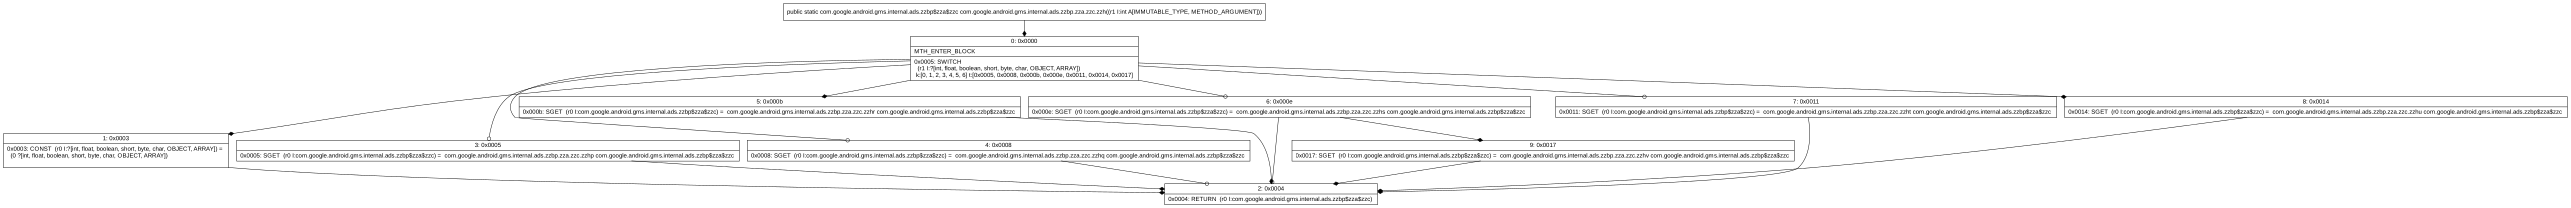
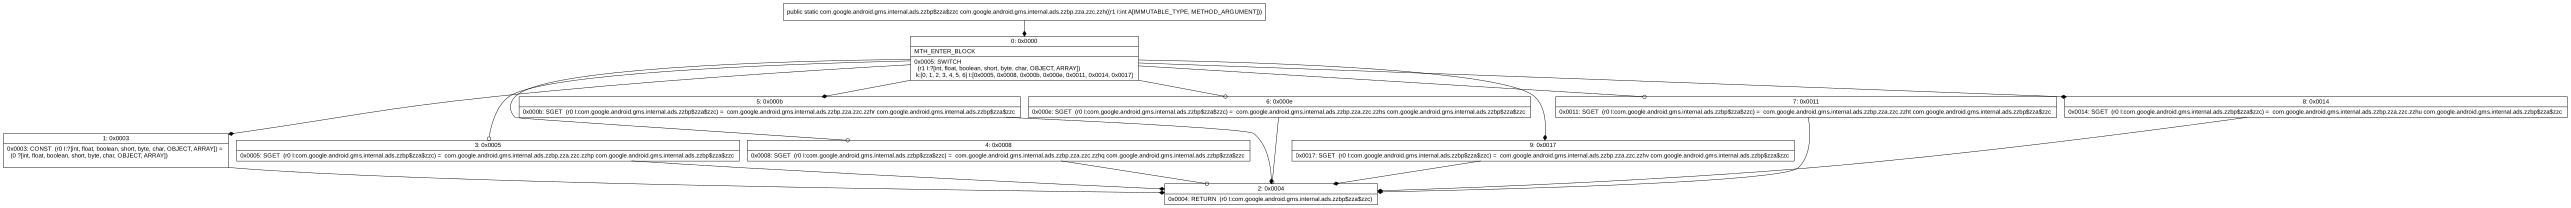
edge "6: 0x000e" -> "9: 0x0017": now "0: 0x0000" -> "9: 0x0017"
